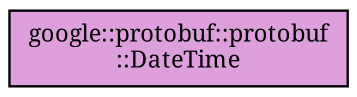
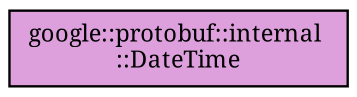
node "google::protobuf::protobuf ::DateTime": label "google::protobuf::protobuf ::DateTime" -> "google::protobuf::internal ::DateTime"
